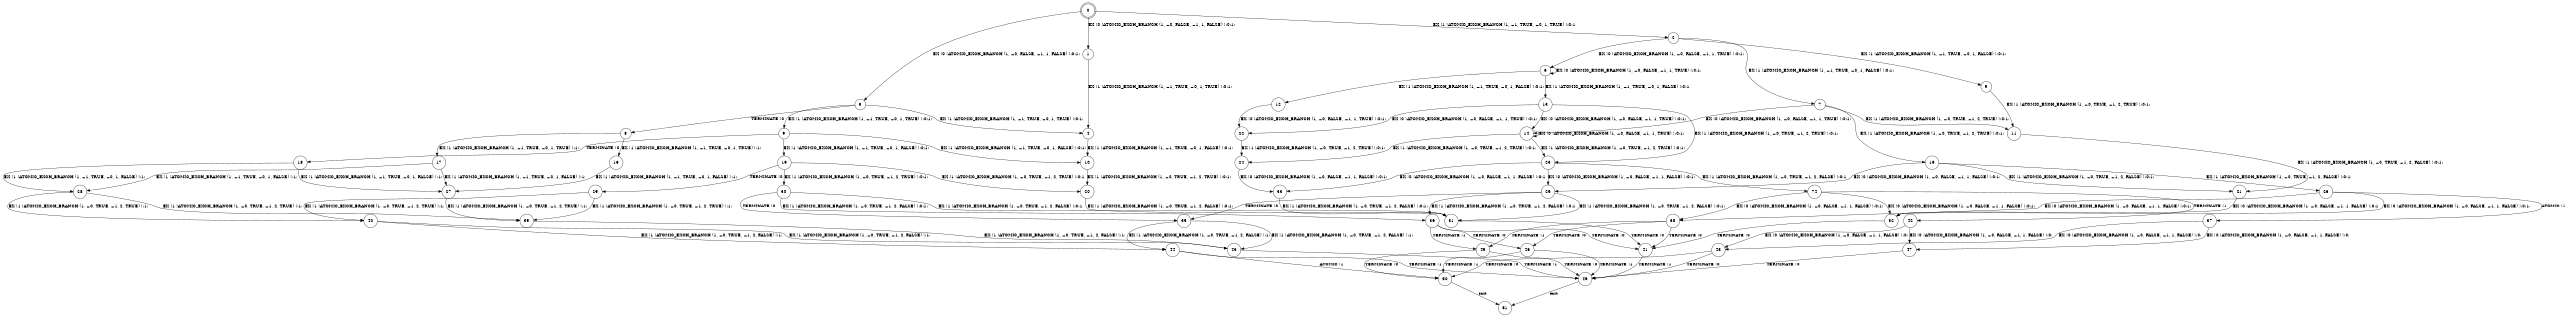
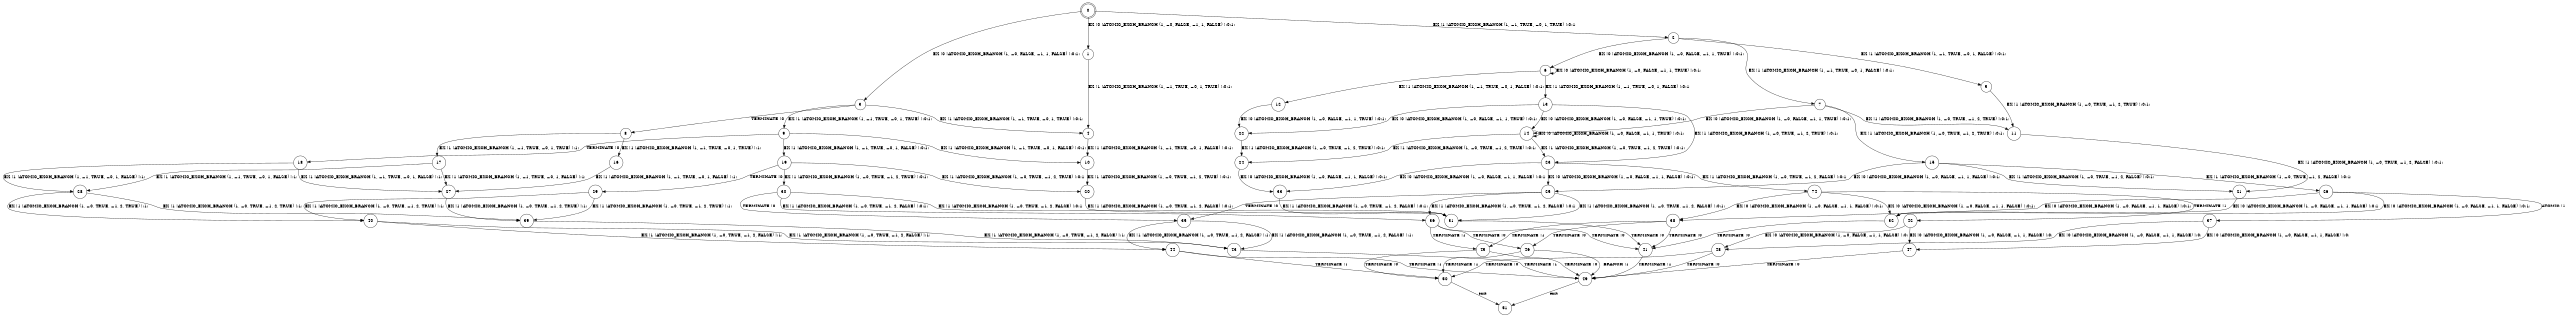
edge "44" -> "50": label "ATOMIC !1" -> "TERMINATE !1"
edge "46" -> "49": label "TERMINATE !1" -> "BRANCH !1"
